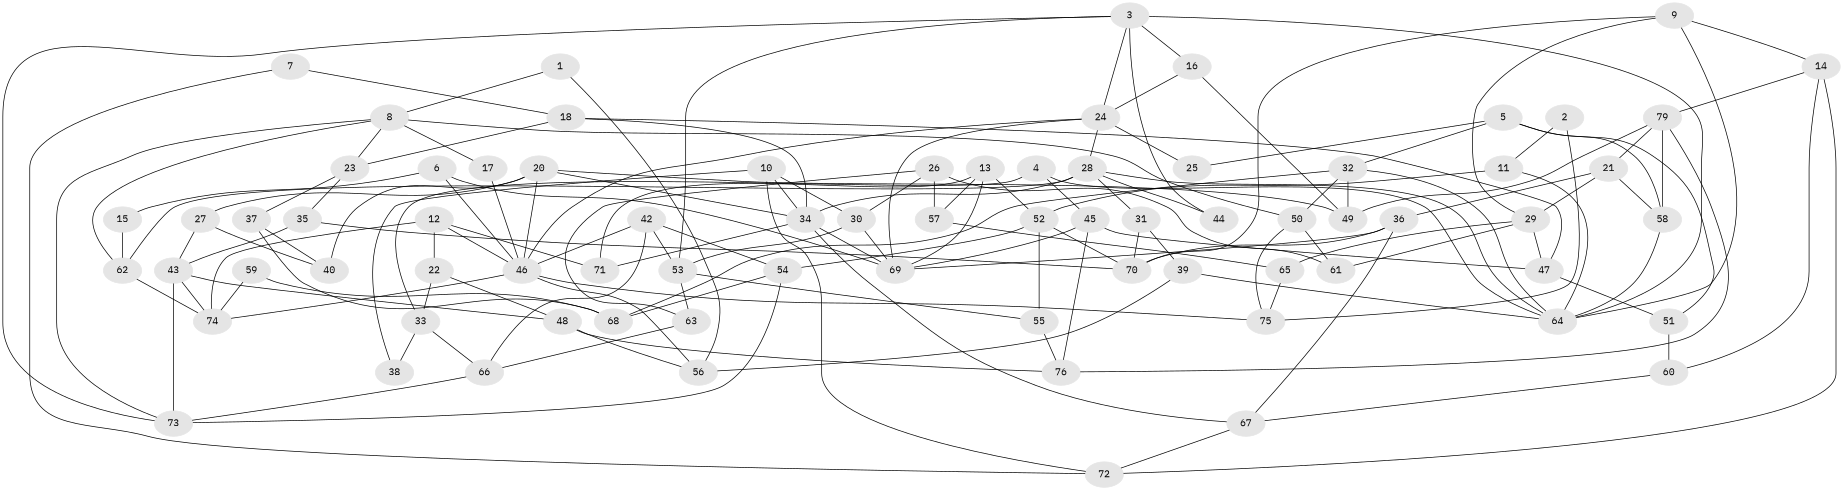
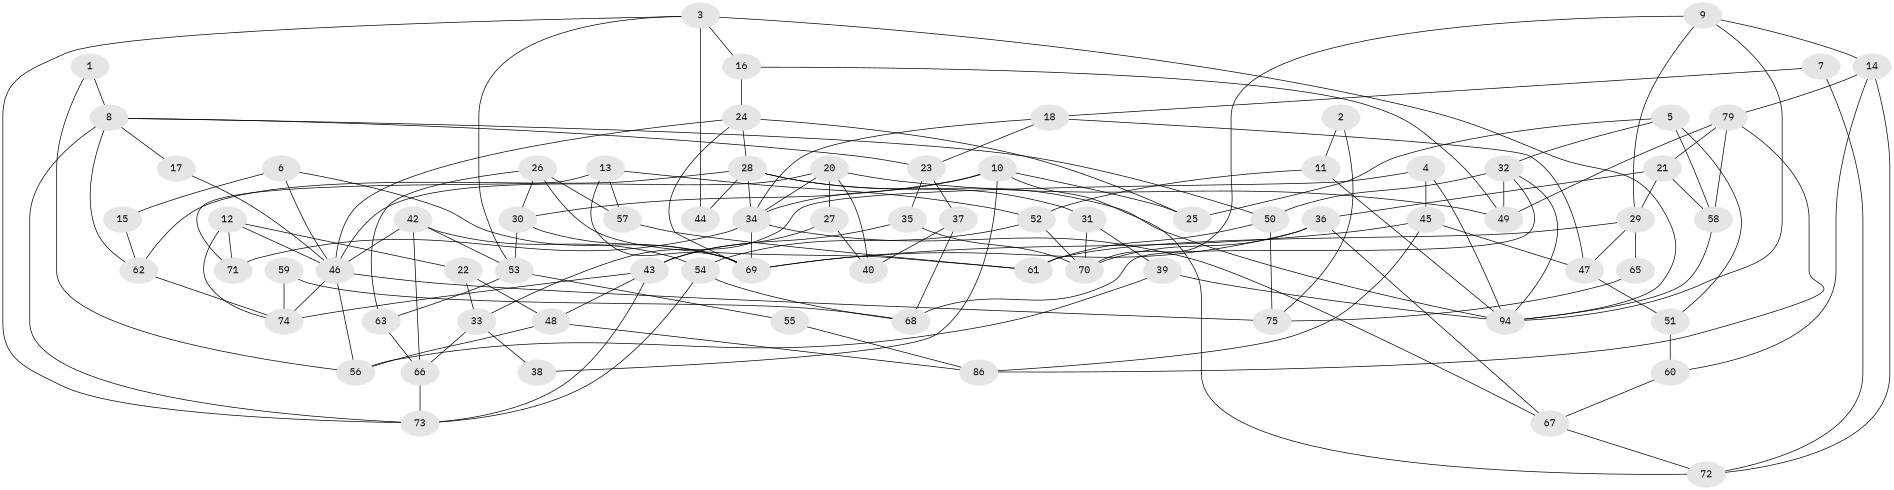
edge "3" -- "24": removed
edge "10" -- "25": added
edge "57" -- "65": now "57" -- "61"
edge "52" -- "55": removed
node "64": label "64" -> "94"
node "76": label "76" -> "86"
